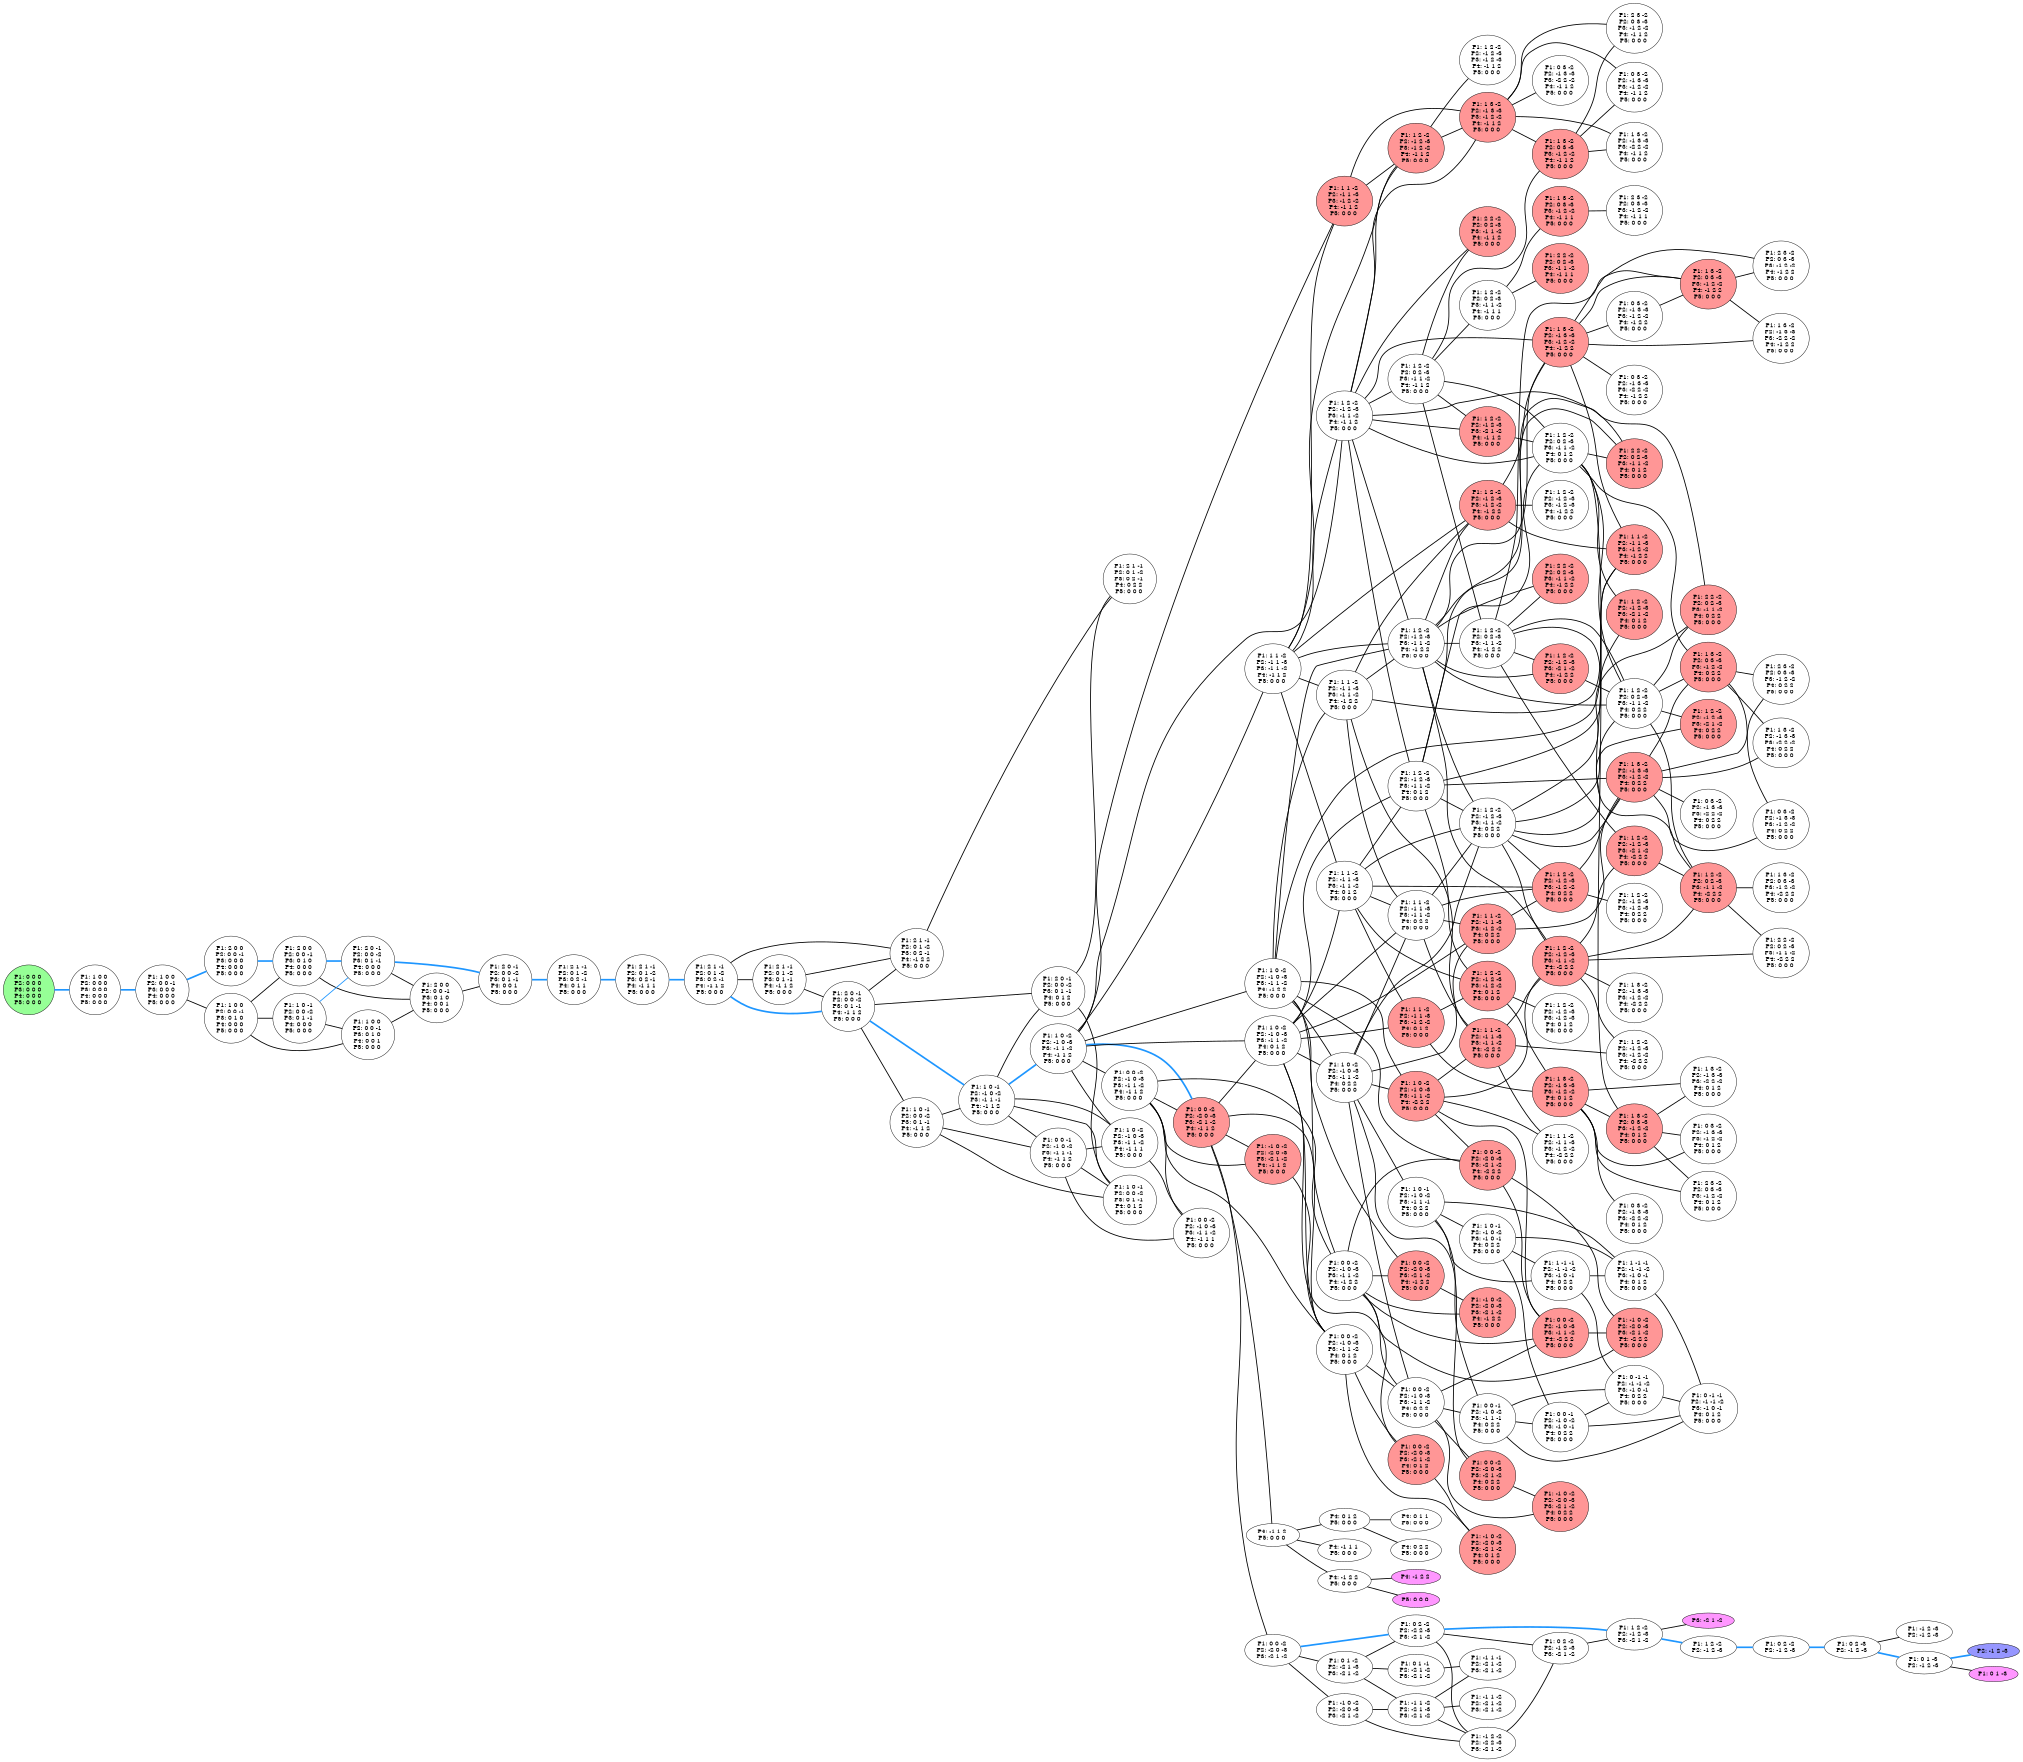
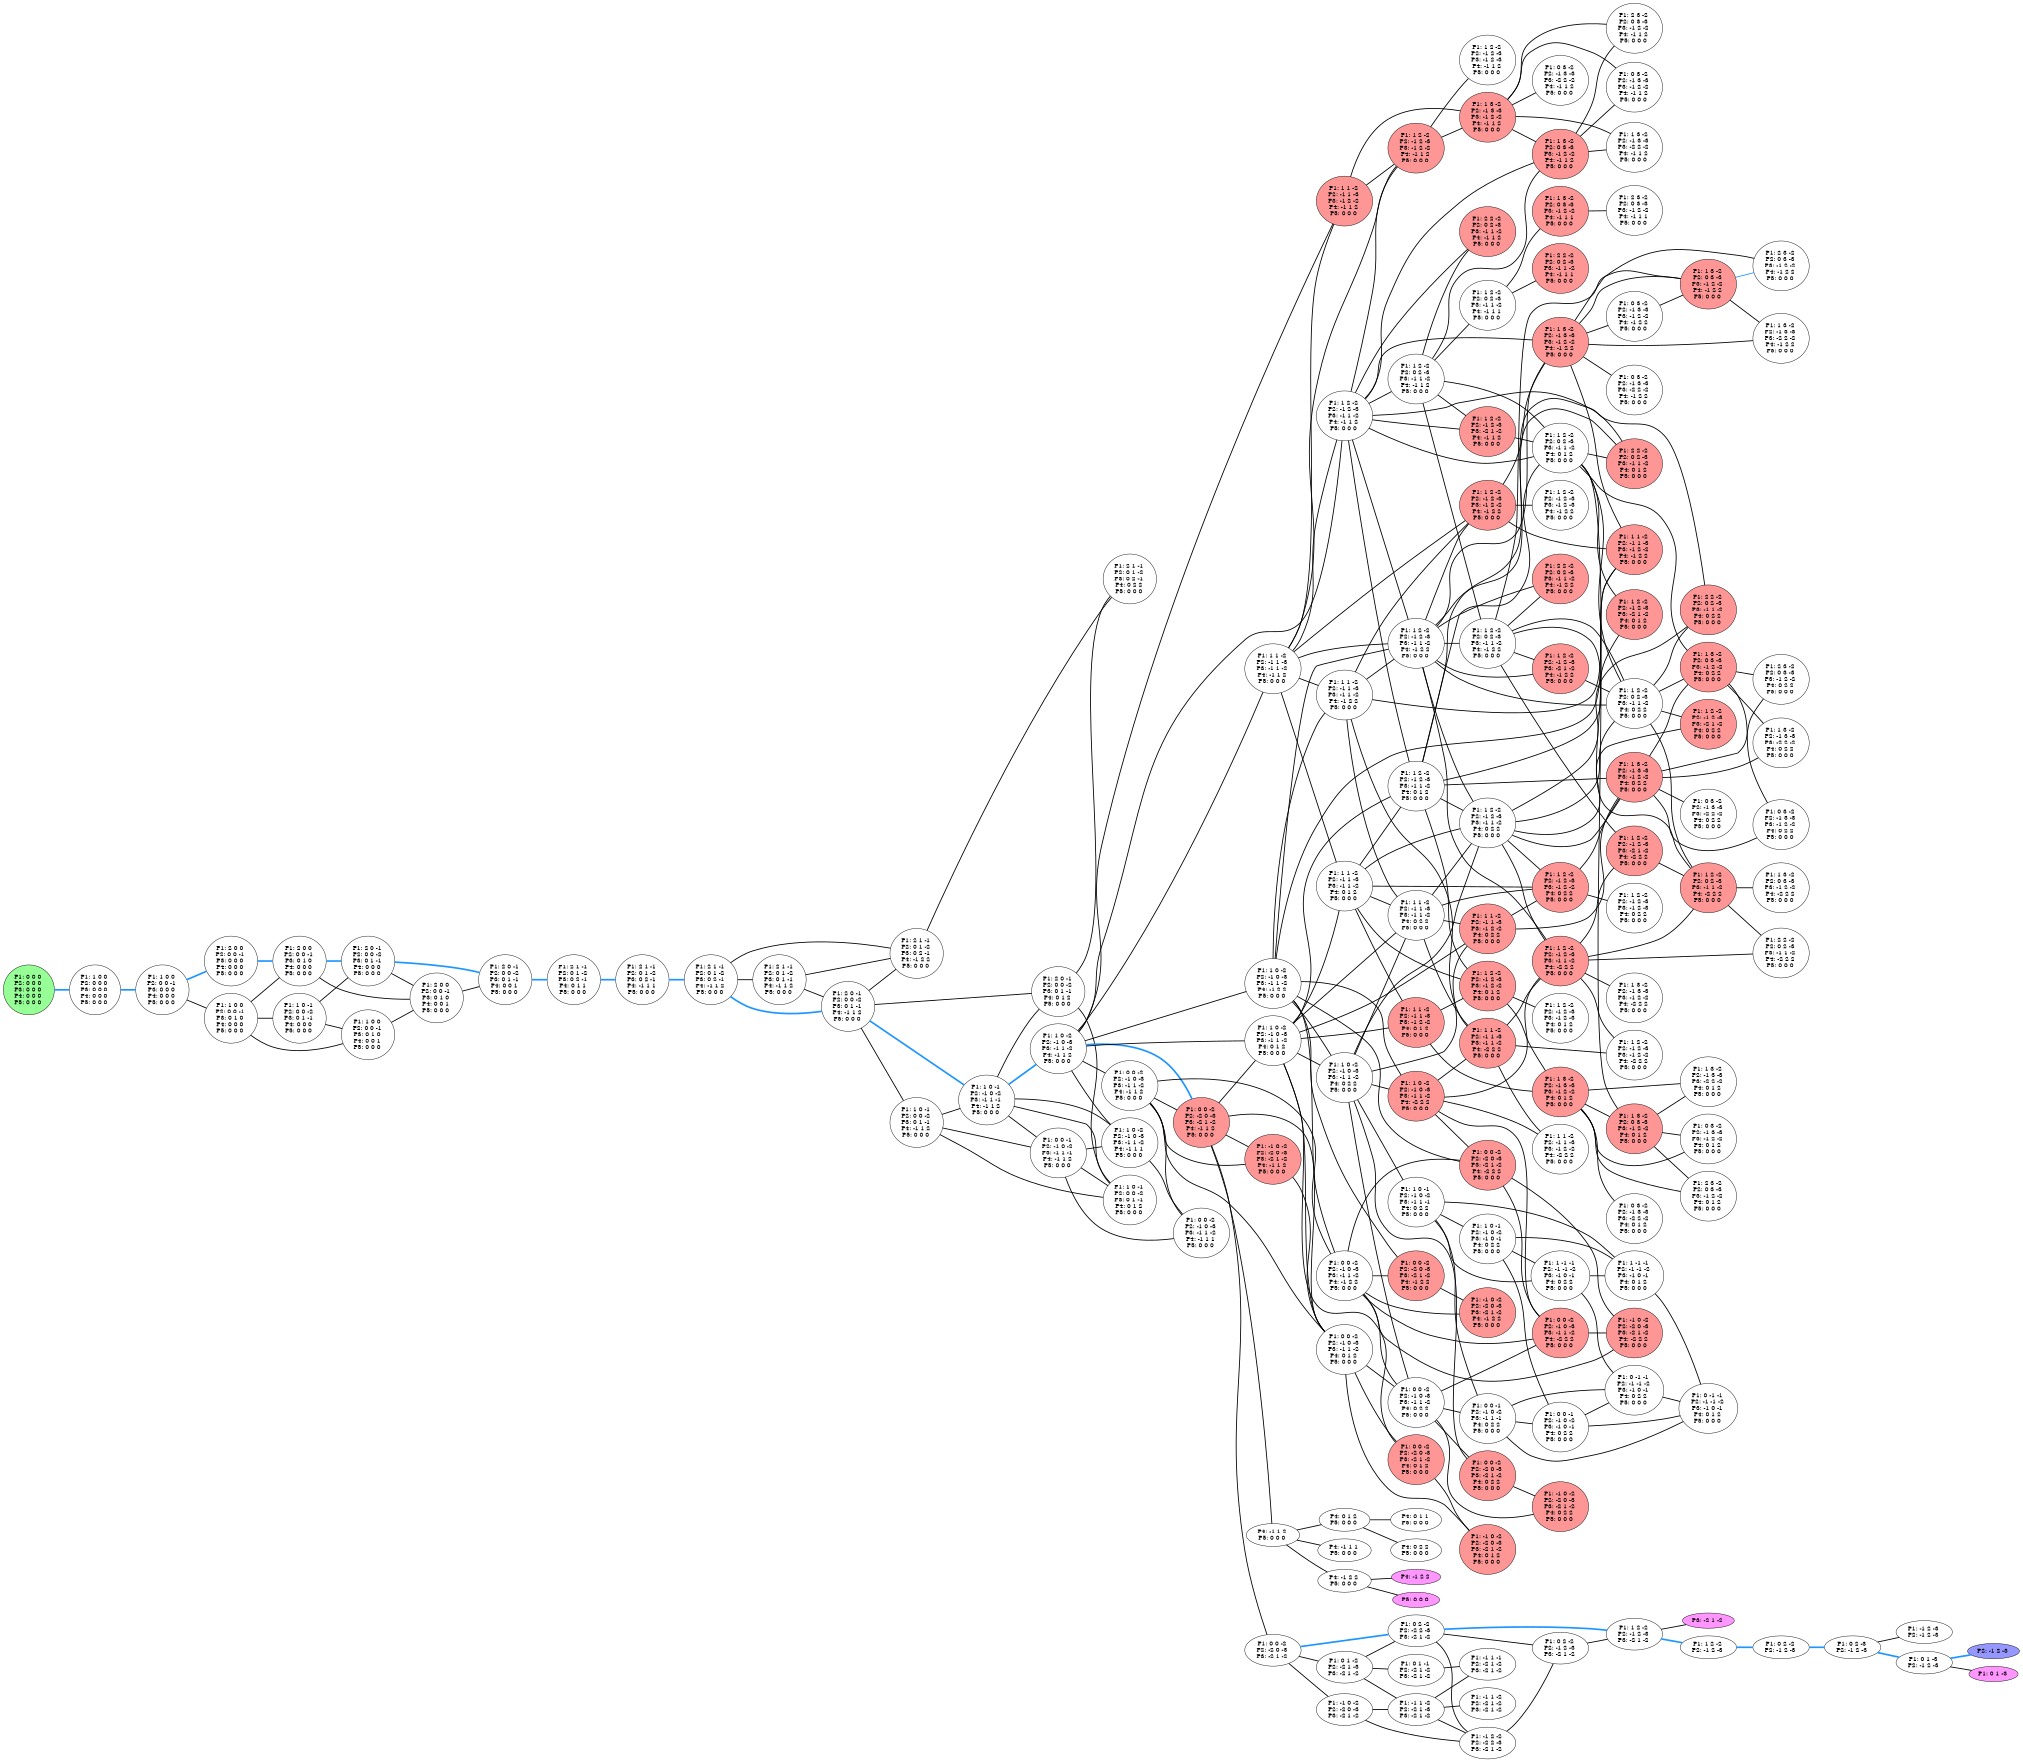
edge "P1: 1 3 -2 P2: -1 3 -3 P3: -1 2 -2 P4: -1 1 2 P5: 0 0 0" -- "P1: 1 2 -2 P2: -1 2 -3 P3: -1 1 -2 P4: -1 1 2 P5: 0 0 0": now "P1: 1 3 -2 P2: 0 3 -3 P3: -1 2 -2 P4: -1 1 2 P5: 0 0 0" -- "P1: 1 2 -2 P2: -1 2 -3 P3: -1 1 -2 P4: -1 1 2 P5: 0 0 0"
edge "P1: 2 3 -2 P2: 0 3 -3 P3: -1 2 -2 P4: -1 2 2 P5: 0 0 0" -- "P1: 1 3 -2 P2: 0 3 -3 P3: -1 2 -2 P4: -1 2 2 P5: 0 0 0": color black -> #1e96ff
edge "P1: 2 0 -1 P2: 0 0 -2 P3: 0 1 -1 P4: 0 0 0 P5: 0 0 0" -- "P1: 1 0 -1 P2: 0 0 -2 P3: 0 1 -1 P4: 0 0 0 P5: 0 0 0": color #1e96ff -> black
